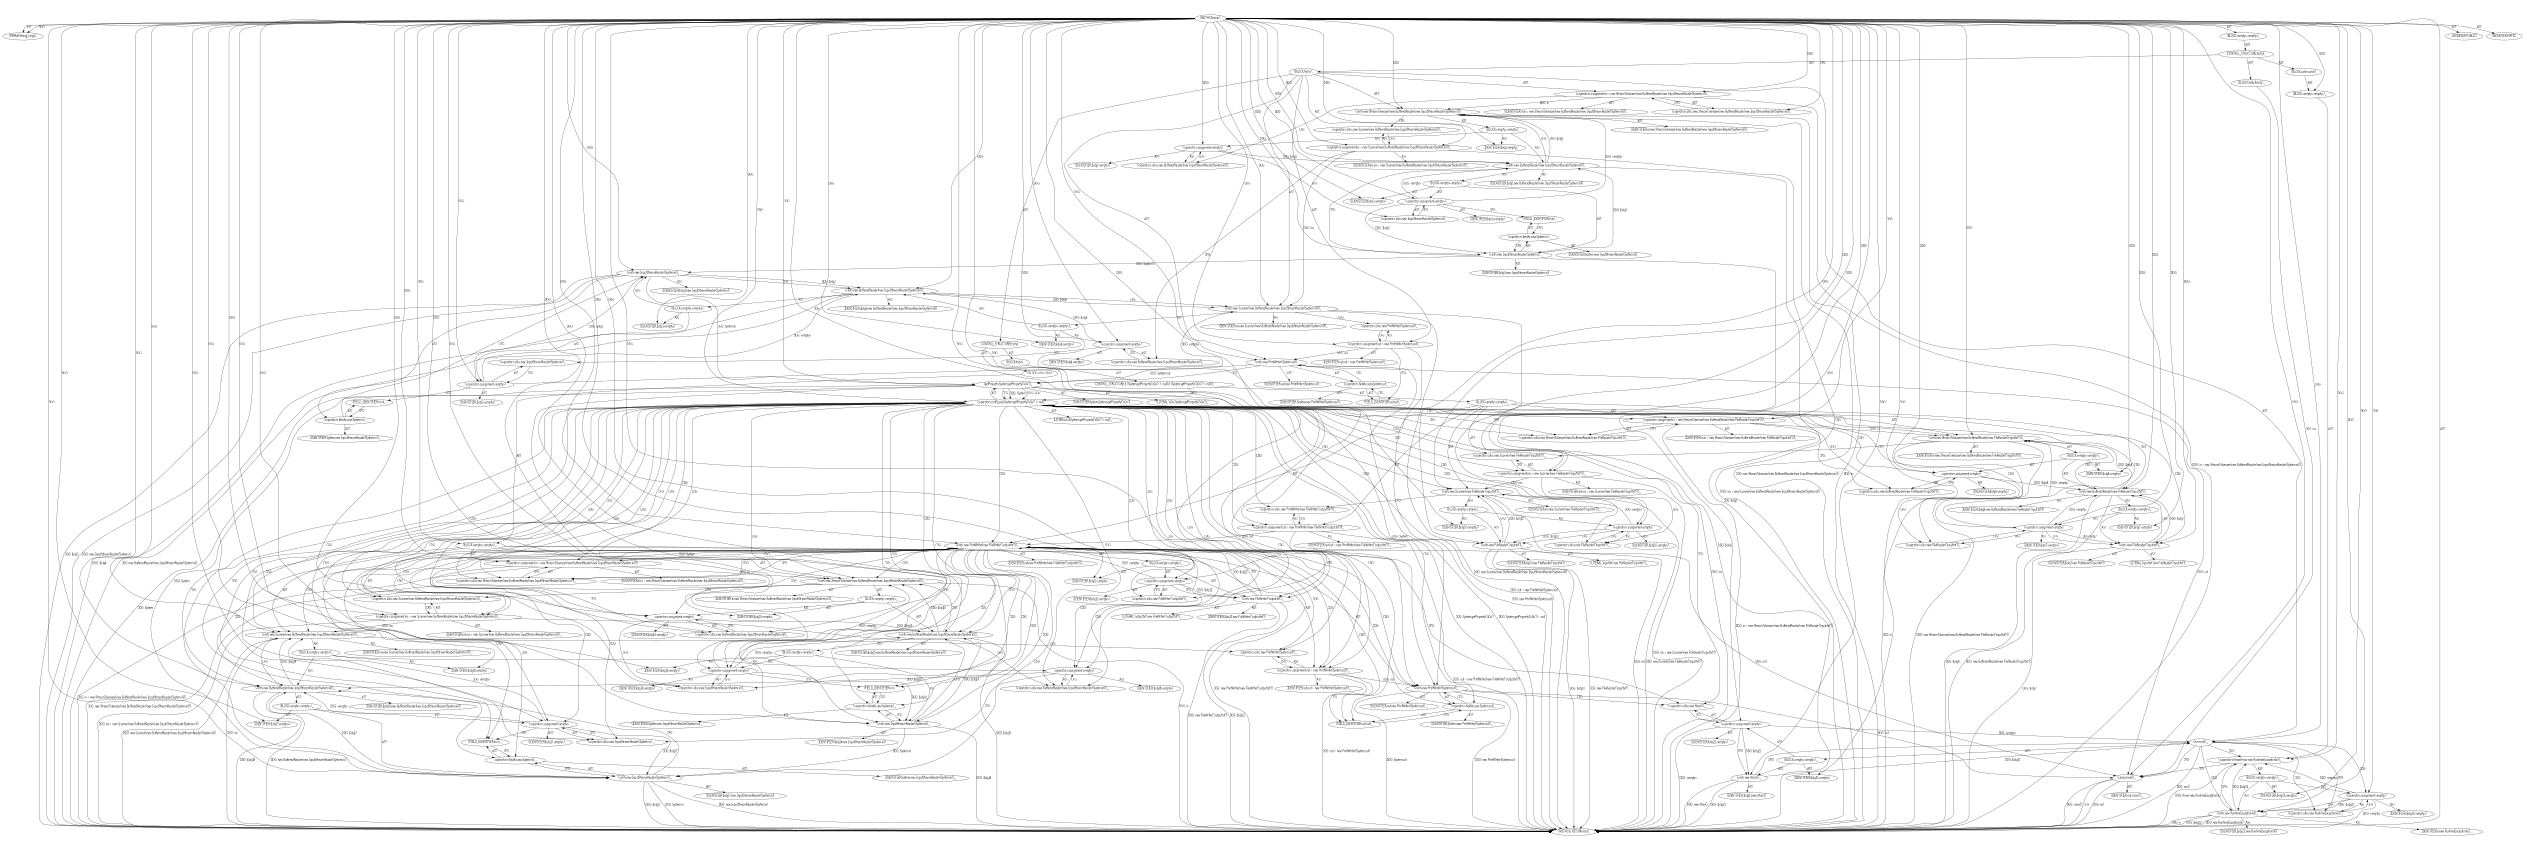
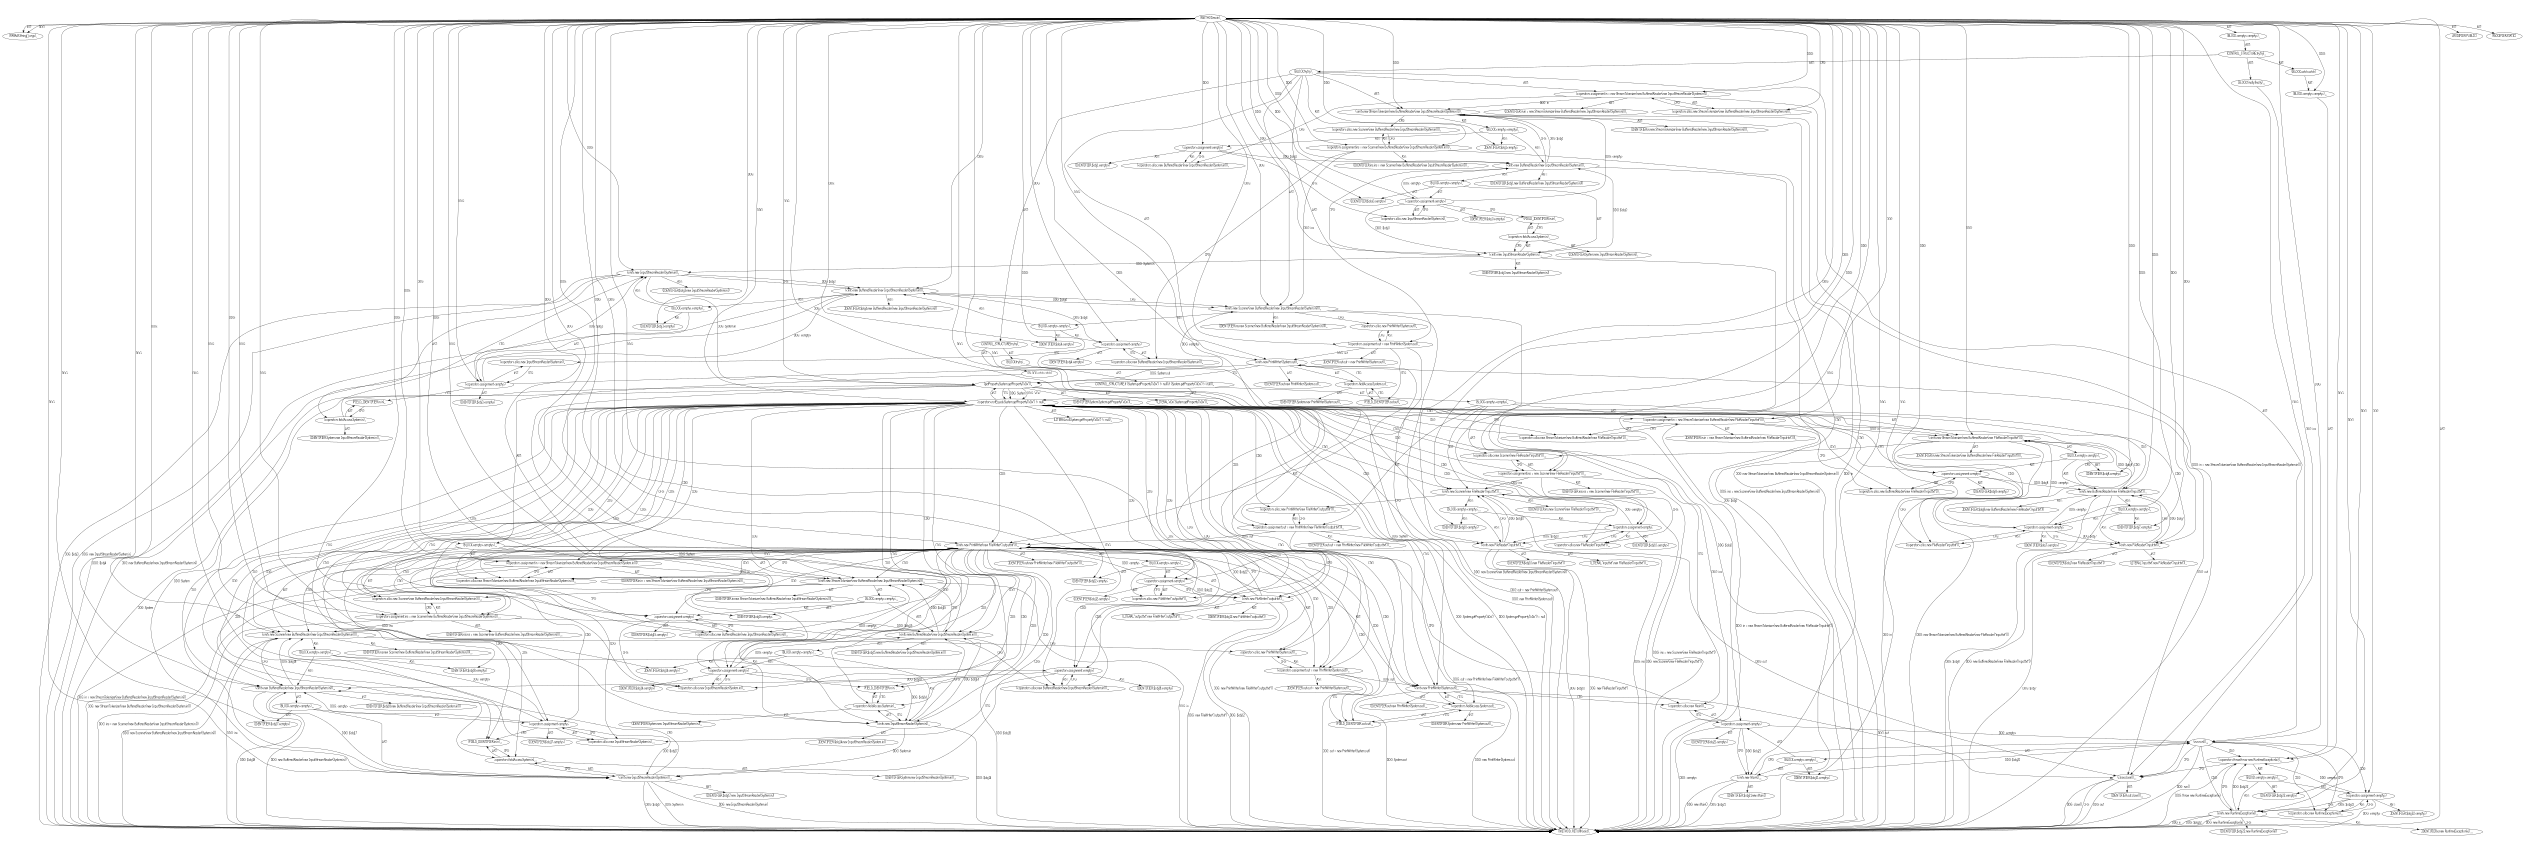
edge "(<init>,new RuntimeException(e))" -> "(IDENTIFIER,$obj22,new RuntimeException(e))": label "AST: " -> "CFG: "
